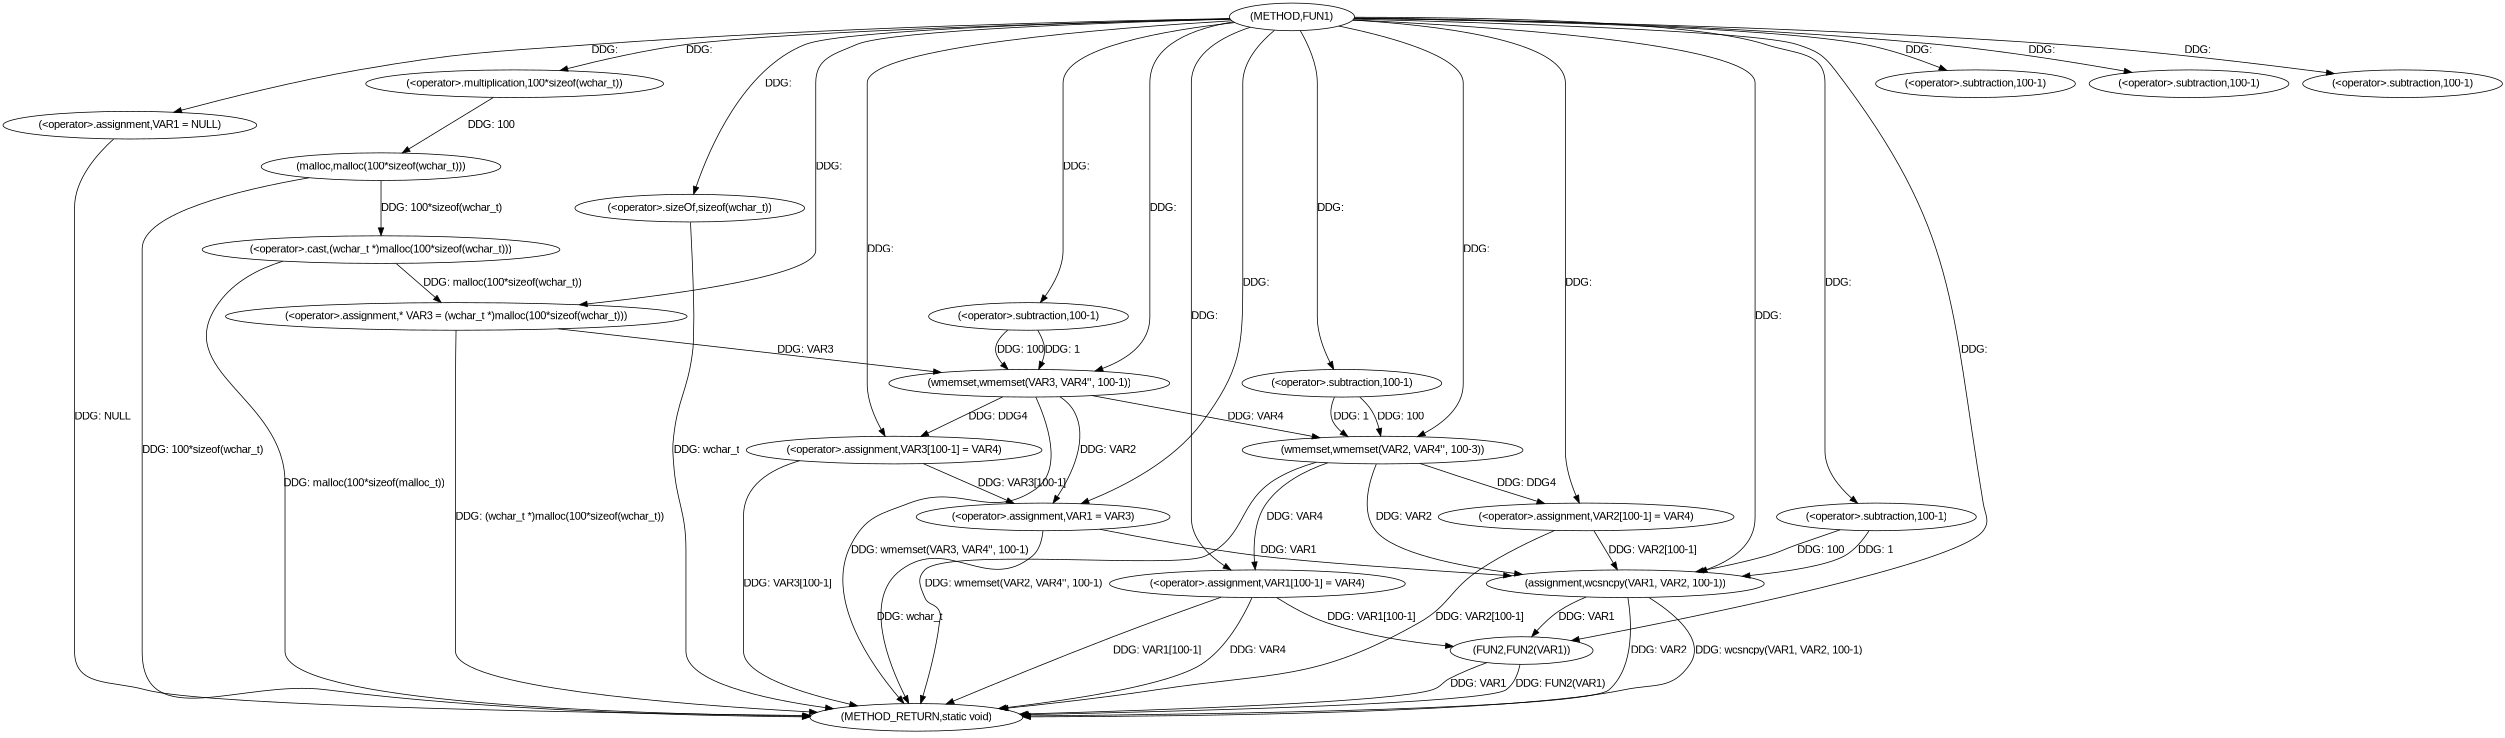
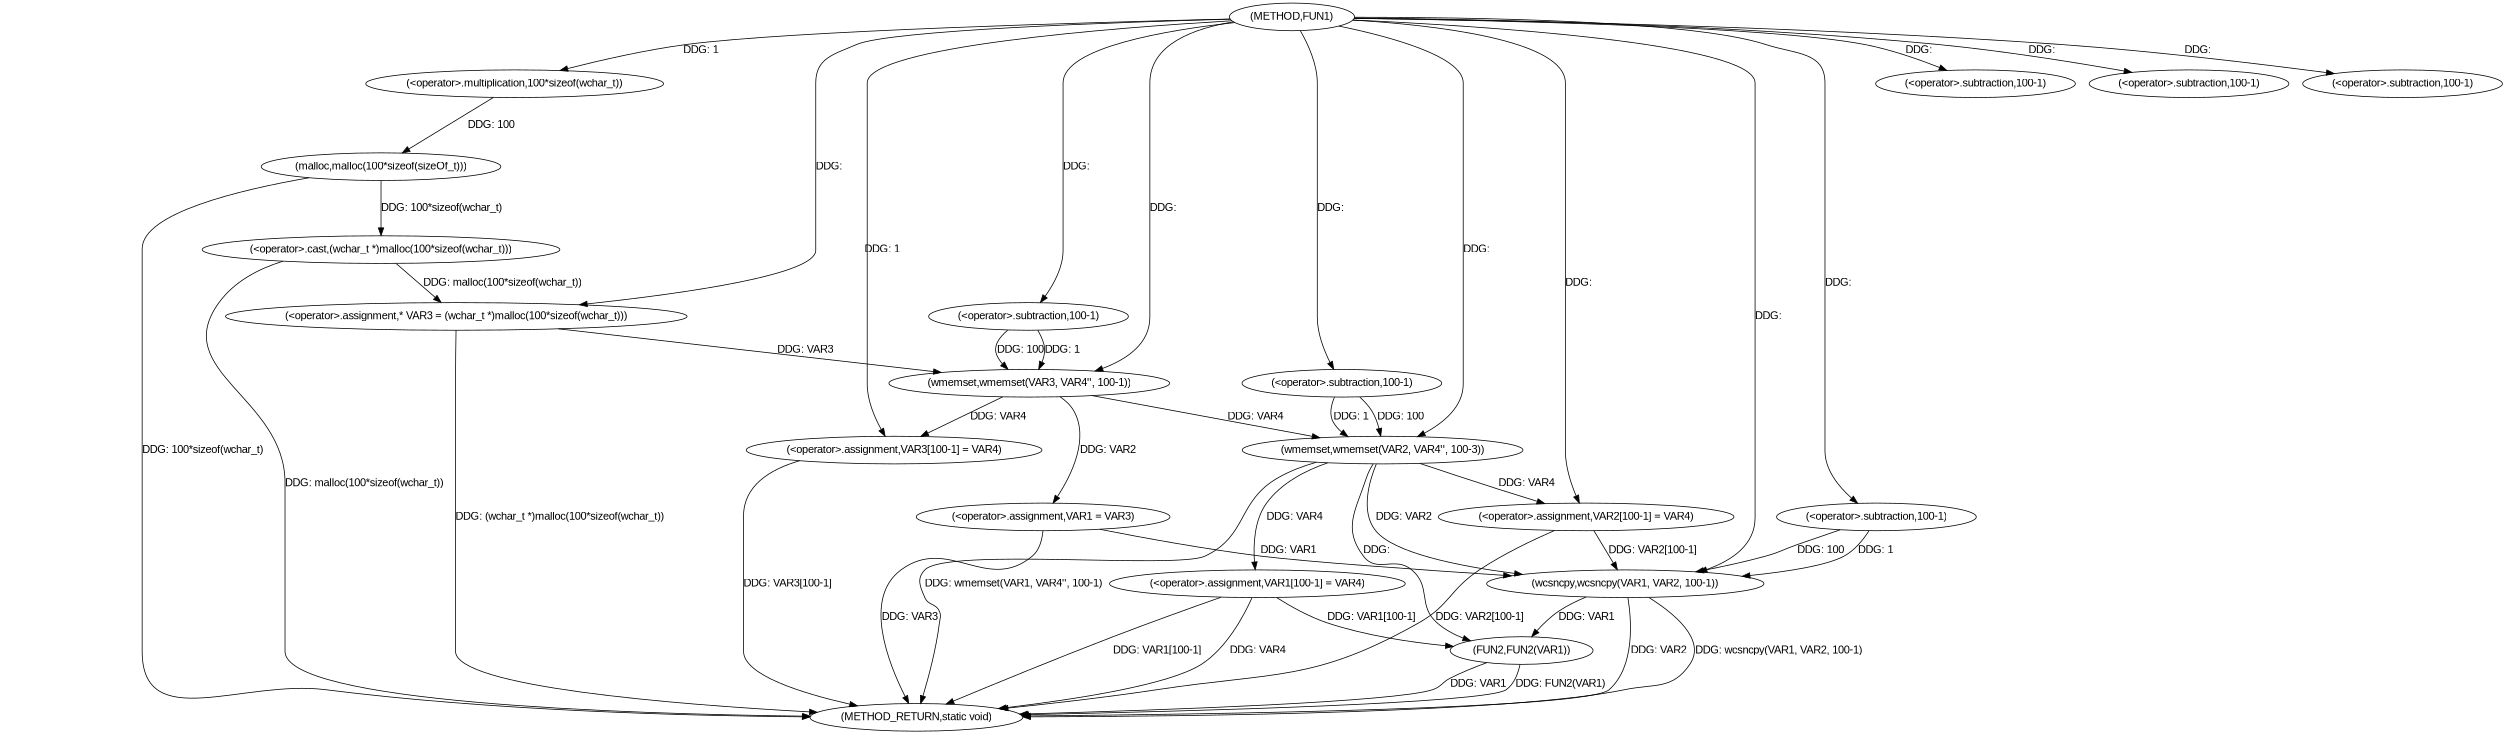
edge "(METHOD,FUN1)" -> "(<operator>.multiplication,100*sizeof(wchar_t))": label "DDG: " -> "DDG: 1"
node "(<operator>.assignment,VAR1 = NULL)": removed
node "(malloc,malloc(100*sizeof(wchar_t)))": label "(malloc,malloc(100*sizeof(wchar_t)))" -> "(malloc,malloc(100*sizeof(sizeOf_t)))"
node "(<operator>.sizeOf,sizeof(wchar_t))": removed
edge "(METHOD,FUN1)" -> "(<operator>.assignment,VAR3[100-1] = VAR4)": label "DDG: " -> "DDG: 1"
edge "(METHOD,FUN1)" -> "(FUN2,FUN2(VAR1))": now "(wmemset,wmemset(VAR2, VAR4'', 100-3))" -> "(FUN2,FUN2(VAR1))"
edge "(METHOD,FUN1)" -> "(<operator>.assignment,VAR1[100-1] = VAR4)": removed, label "DDG:"
edge "(METHOD,FUN1)" -> "(<operator>.assignment,VAR1 = VAR3)": removed, label "DDG:"
edge "(wmemset,wmemset(VAR3, VAR4'', 100-1))" -> "(<operator>.assignment,VAR3[100-1] = VAR4)": label "DDG: DDG4" -> "DDG: VAR4"
edge "(<operator>.assignment,VAR3[100-1] = VAR4)" -> "(<operator>.assignment,VAR1 = VAR3)": removed, label "DDG: VAR3[100-1]"
edge "(<operator>.cast,(wchar_t *)malloc(100*sizeof(wchar_t)))" -> "(METHOD_RETURN,static void)": label "DDG: malloc(100*sizeof(malloc_t))" -> "DDG: malloc(100*sizeof(wchar_t))"
edge "(wmemset,wmemset(VAR2, VAR4'', 100-3))" -> "(<operator>.assignment,VAR2[100-1] = VAR4)": label "DDG: DDG4" -> "DDG: VAR4"
edge "(wmemset,wmemset(VAR3, VAR4'', 100-1))" -> "(METHOD_RETURN,static void)": removed, label "DDG: wmemset(VAR3, VAR4'', 100-1)"
edge "(wmemset,wmemset(VAR2, VAR4'', 100-3))" -> "(METHOD_RETURN,static void)": label "DDG: wmemset(VAR2, VAR4'', 100-1)" -> "DDG: wmemset(VAR1, VAR4'', 100-1)"
node "(assignment,wcsncpy(VAR1, VAR2, 100-1))": label "(assignment,wcsncpy(VAR1, VAR2, 100-1))" -> "(wcsncpy,wcsncpy(VAR1, VAR2, 100-1))"
edge "(<operator>.assignment,VAR1 = VAR3)" -> "(METHOD_RETURN,static void)": label "DDG: wchar_t" -> "DDG: VAR3"
